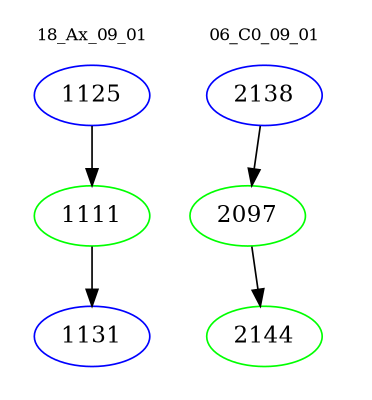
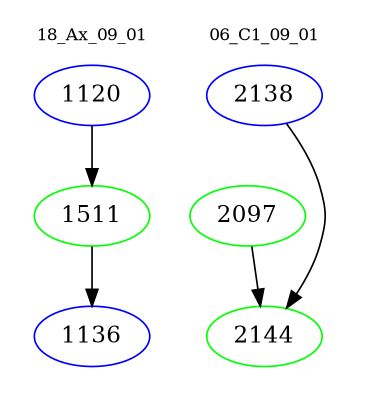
cluster "06_C0_09_01": label "06_C0_09_01" -> "06_C1_09_01"
node "1125": label "1125" -> "1120"
edge "2138" -> "2097": now "2138" -> "2144"
node "1111": label "1111" -> "1511"
node "1131": label "1131" -> "1136"
